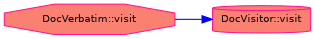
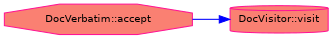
node "DocVerbatim::visit": label "DocVerbatim::visit" -> "DocVerbatim::accept"
